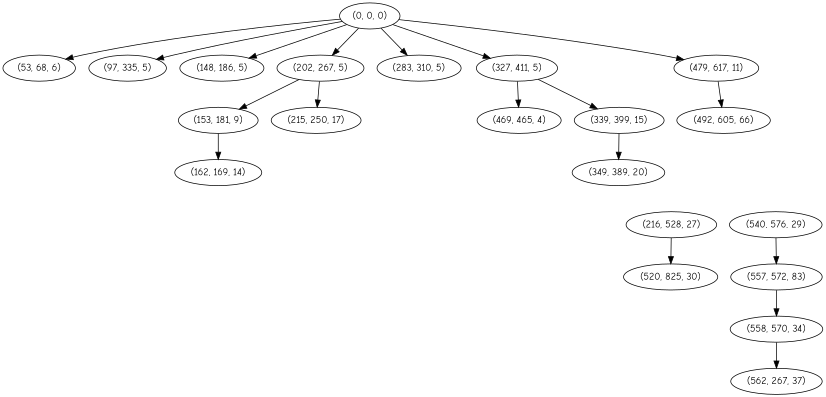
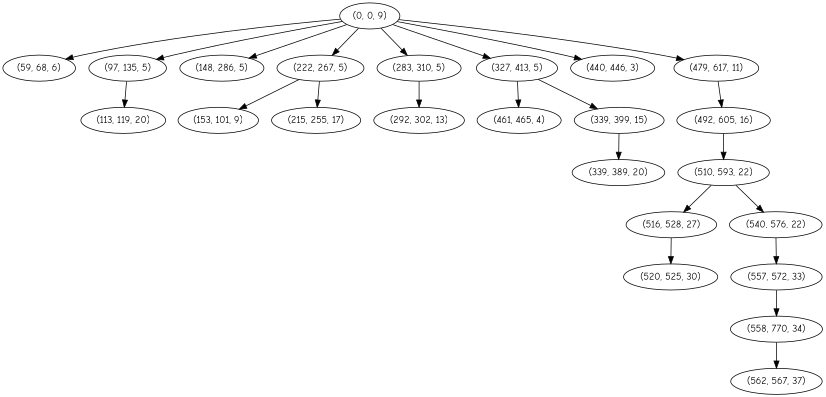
node "(0, 0, 0)": label "(0, 0, 0)" -> "(0, 0, 9)"
node "(53, 68, 6)": label "(53, 68, 6)" -> "(59, 68, 6)"
node "(97, 335, 5)": label "(97, 335, 5)" -> "(97, 135, 5)"
node "(148, 186, 5)": label "(148, 186, 5)" -> "(148, 286, 5)"
node "(202, 267, 5)": label "(202, 267, 5)" -> "(222, 267, 5)"
node "(327, 411, 5)": label "(327, 411, 5)" -> "(327, 413, 5)"
node "(440, 446, 3)": added
node "(113, 119, 20)": added
node "(153, 181, 9)": label "(153, 181, 9)" -> "(153, 101, 9)"
node "(215, 250, 17)": label "(215, 250, 17)" -> "(215, 255, 17)"
node "(292, 302, 13)": added
node "(469, 465, 4)": label "(469, 465, 4)" -> "(461, 465, 4)"
node "(492, 605, 66)": label "(492, 605, 66)" -> "(492, 605, 16)"
node "(162, 169, 14)": removed
node "(349, 389, 20)": label "(349, 389, 20)" -> "(339, 389, 20)"
node "(510, 593, 22)": added
node "(216, 528, 27)": label "(216, 528, 27)" -> "(516, 528, 27)"
node "(540, 576, 29)": label "(540, 576, 29)" -> "(540, 576, 22)"
node "(520, 825, 30)": label "(520, 825, 30)" -> "(520, 525, 30)"
node "(557, 572, 83)": label "(557, 572, 83)" -> "(557, 572, 33)"
node "(558, 570, 34)": label "(558, 570, 34)" -> "(558, 770, 34)"
node "(562, 267, 37)": label "(562, 267, 37)" -> "(562, 567, 37)"
